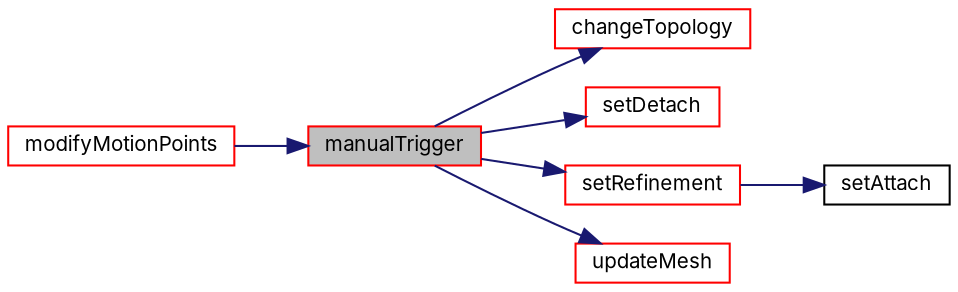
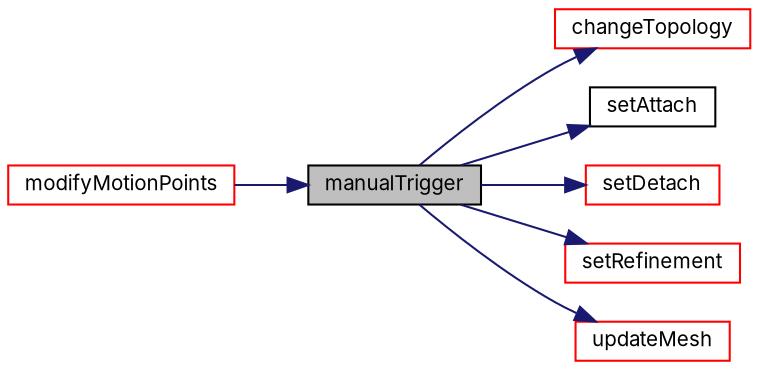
node "manualTrigger": color red -> black
edge "setRefinement" -> "setAttach": now "manualTrigger" -> "setAttach"
